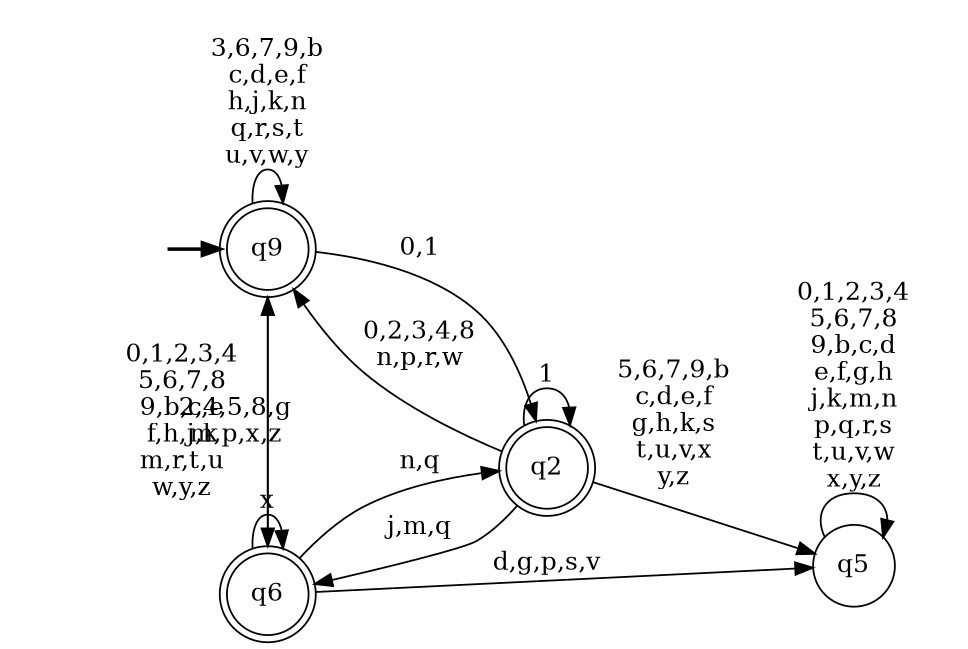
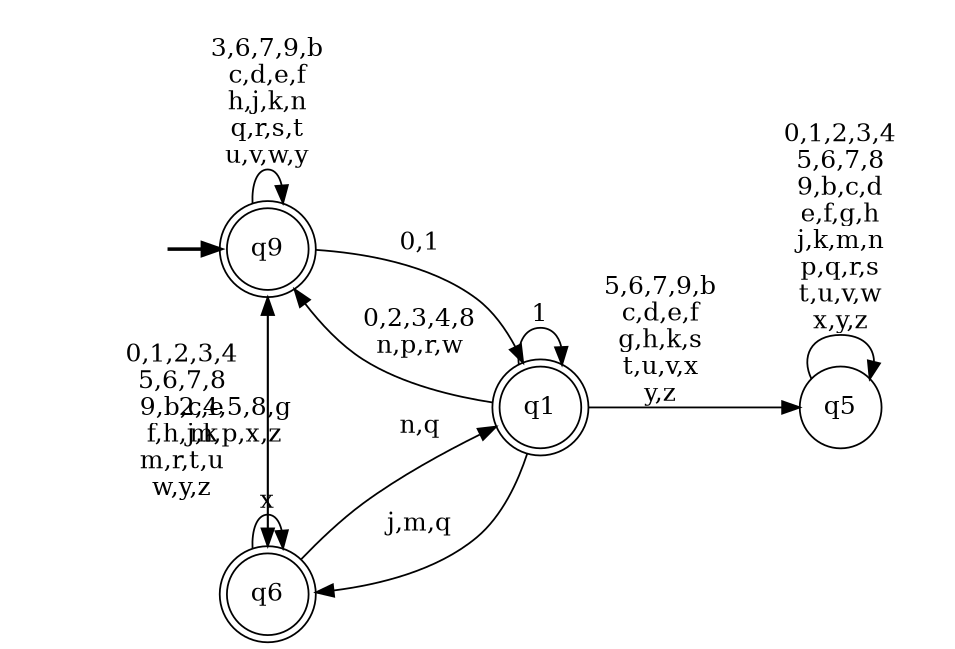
node "q2": label "q2" -> "q1"
edge "q6" -> "q5": removed, label "d,g,p,s,v"
